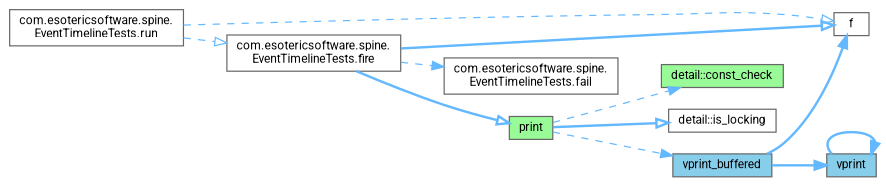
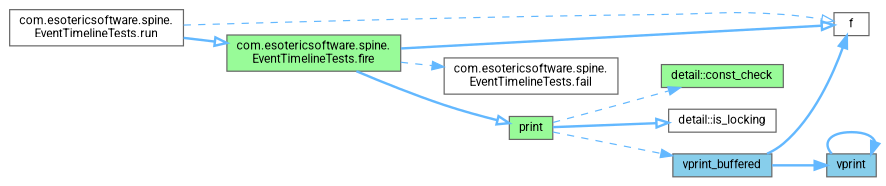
edge "com.esotericsoftware.spine. EventTimelineTests.run" -> "com.esotericsoftware.spine. EventTimelineTests.fire": style dashed -> bold
node "com.esotericsoftware.spine. EventTimelineTests.fire": fillcolor white -> palegreen
